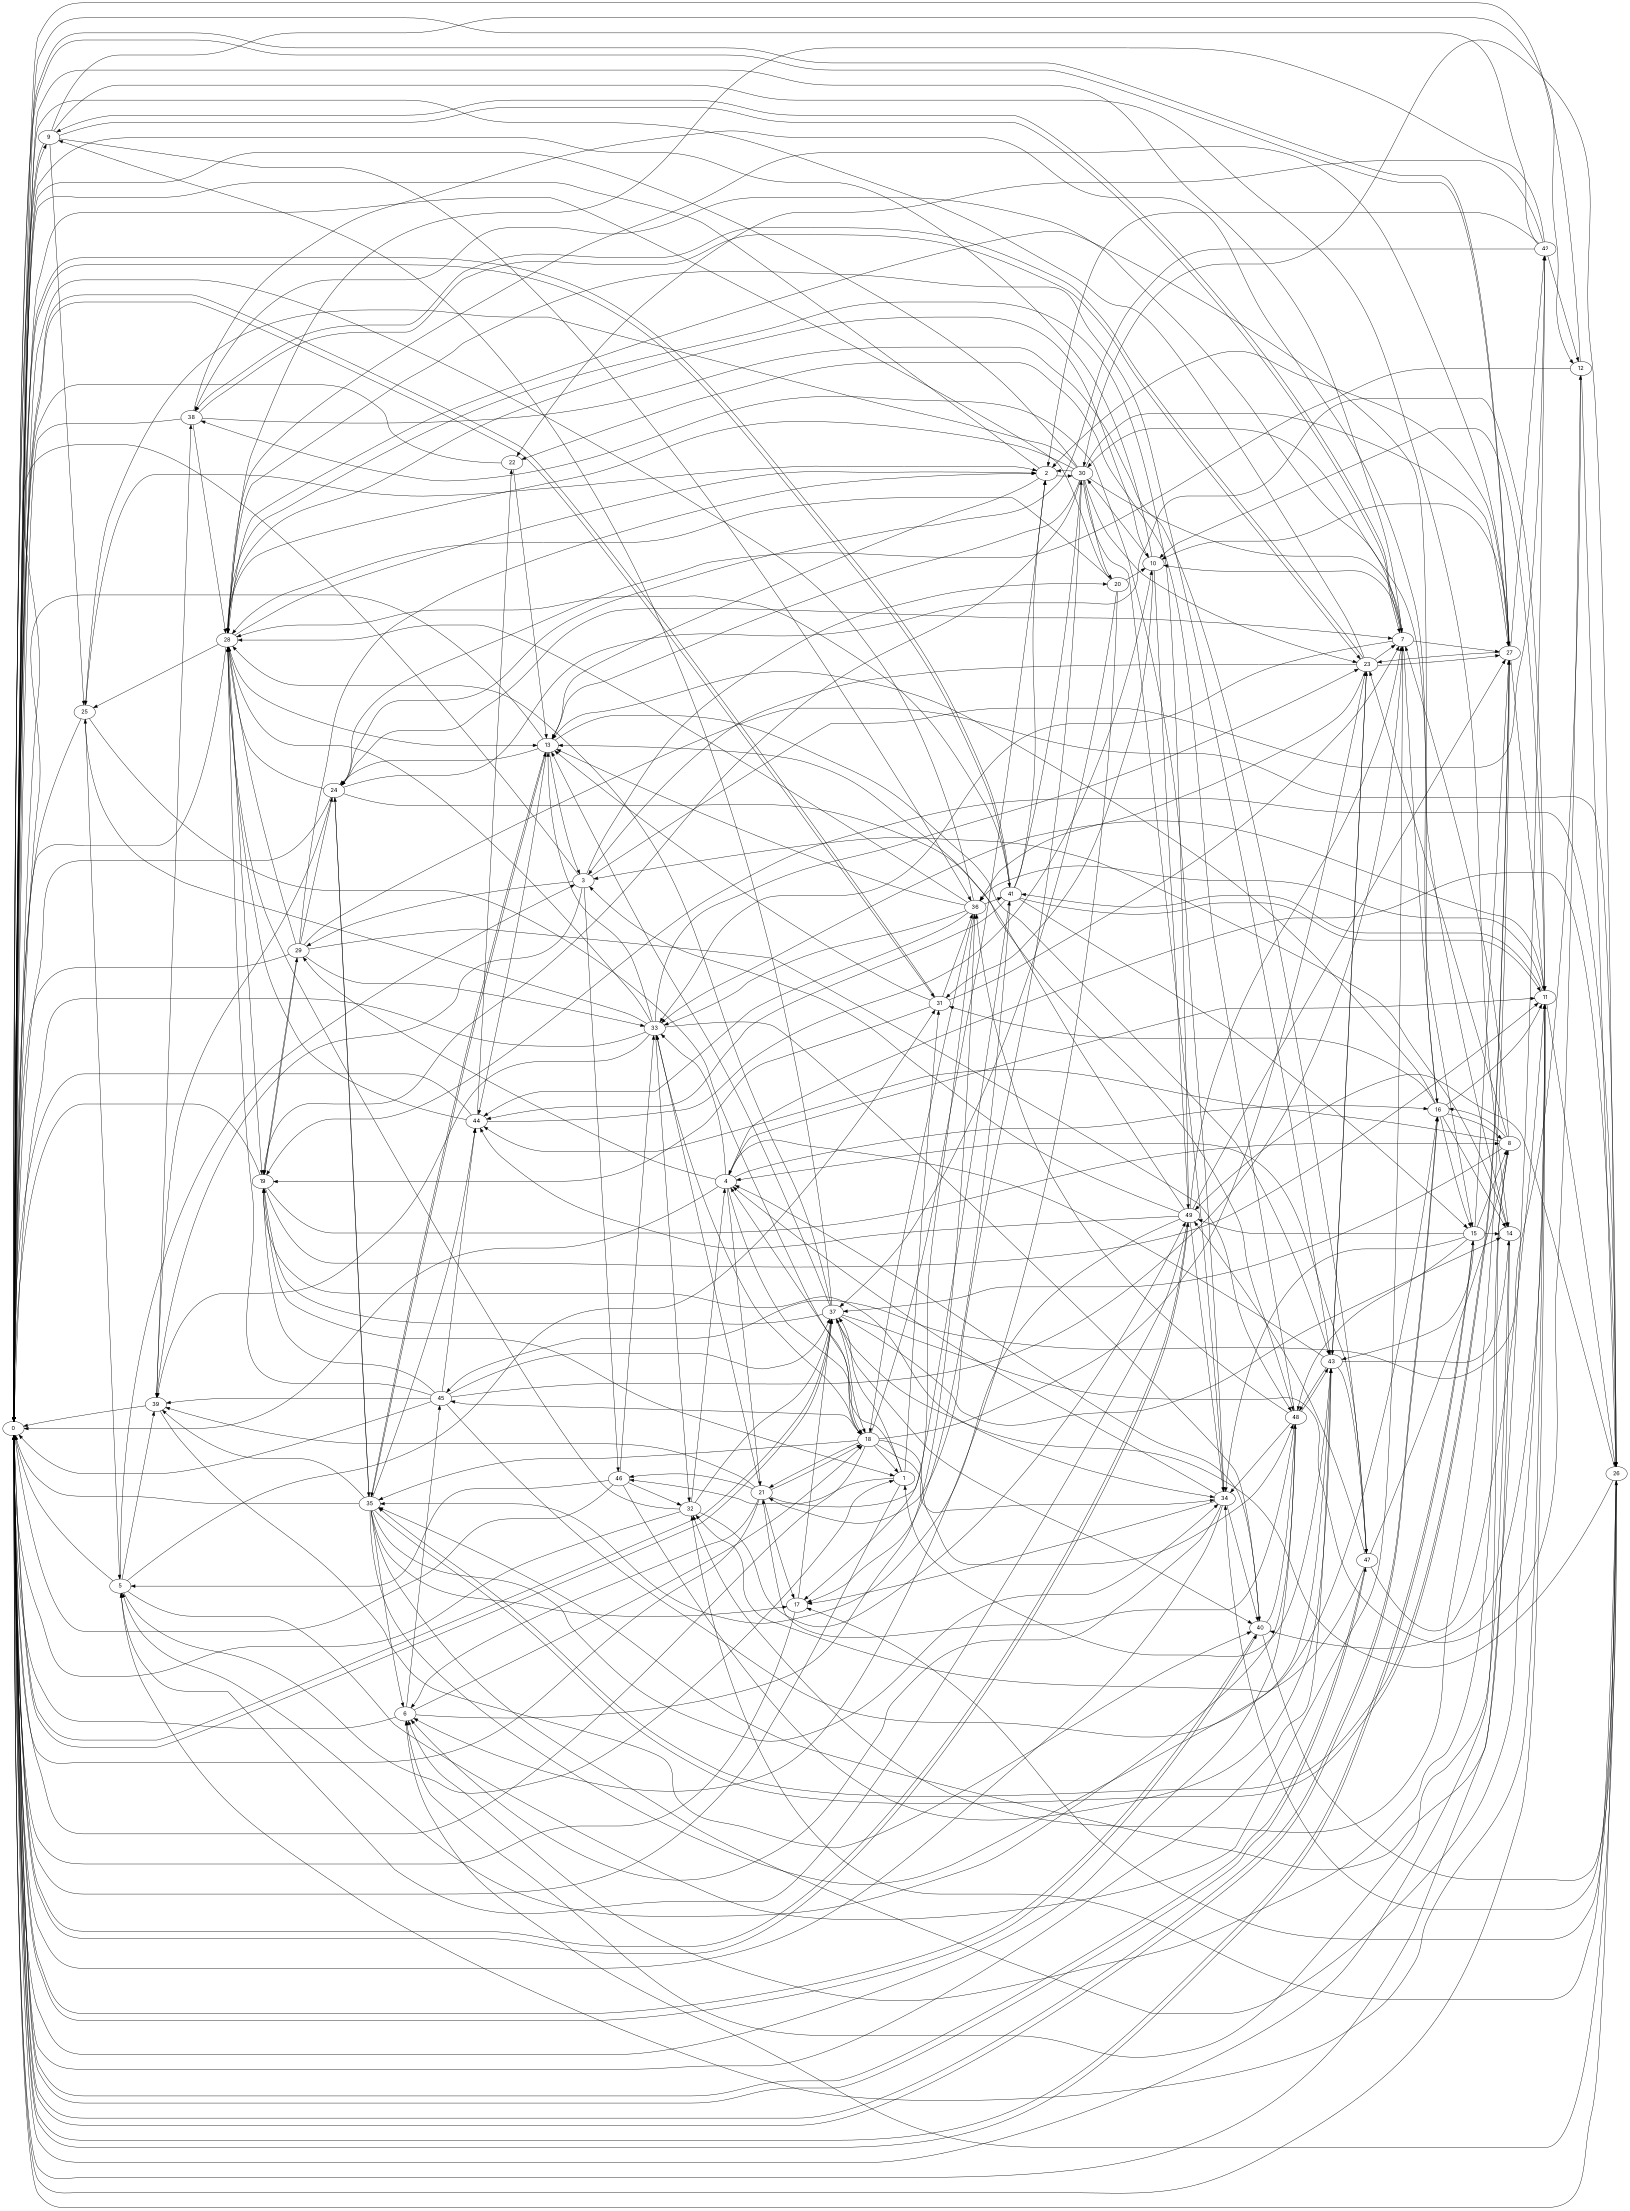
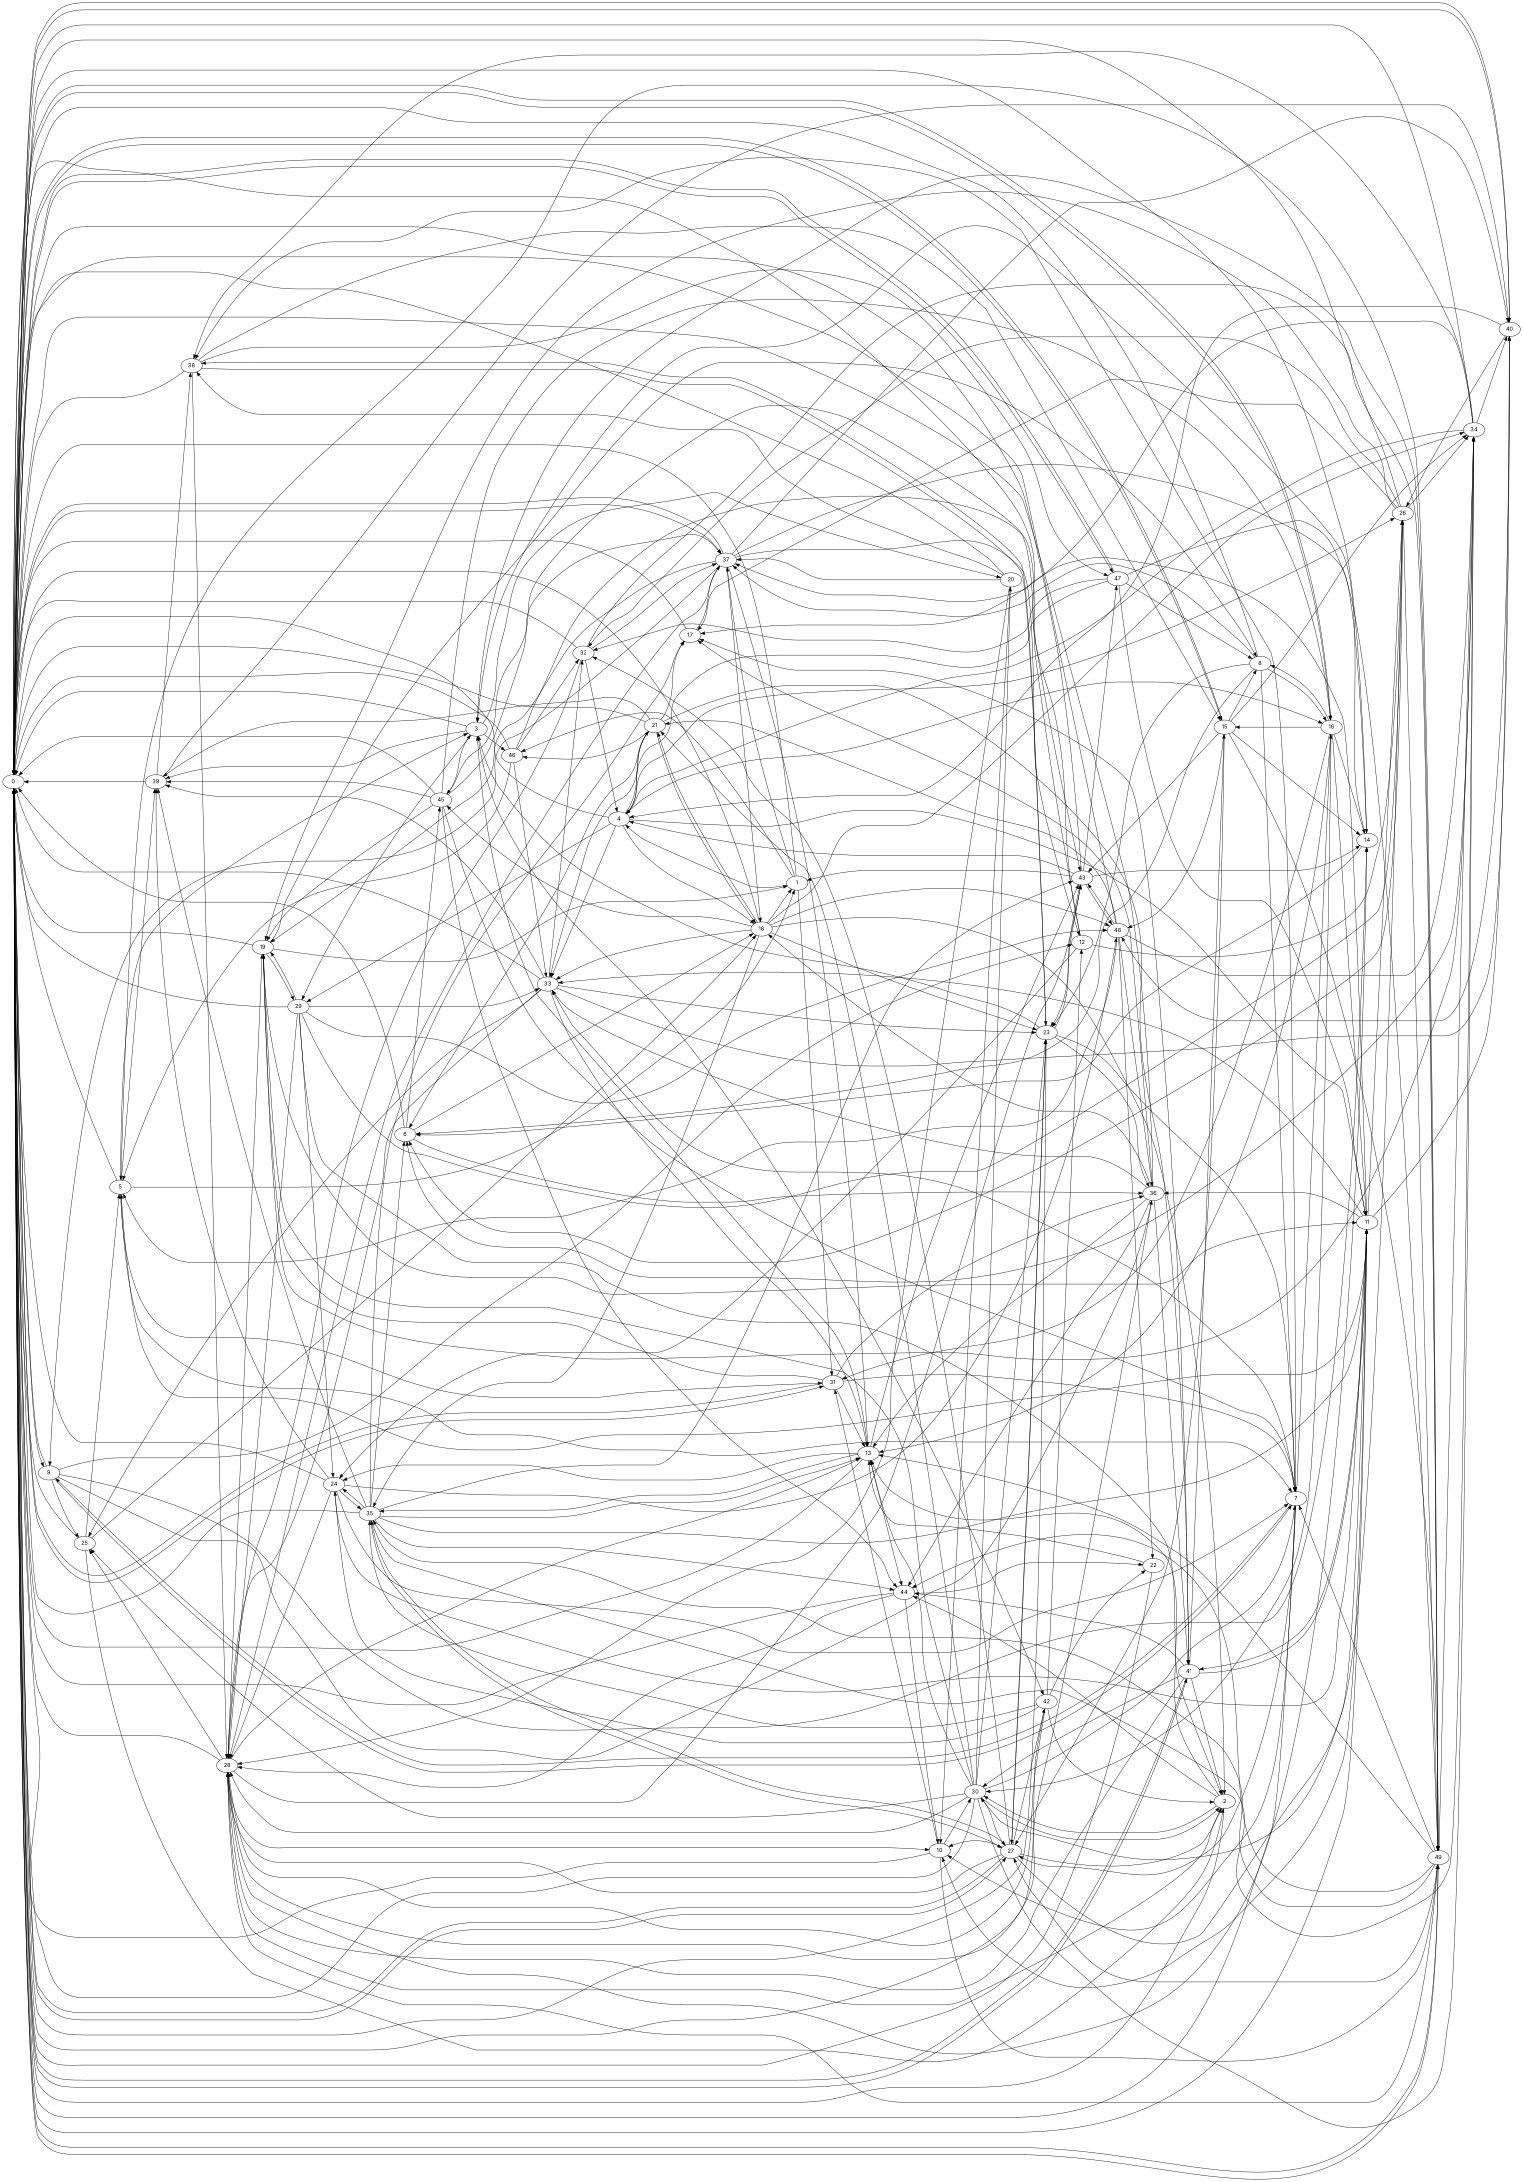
edge "8" -> "44": now "2" -> "44"
edge "45" -> "28": now "45" -> "3"
edge "20" -> "6": now "20" -> "38"
edge "26" -> "37": now "11" -> "37"
